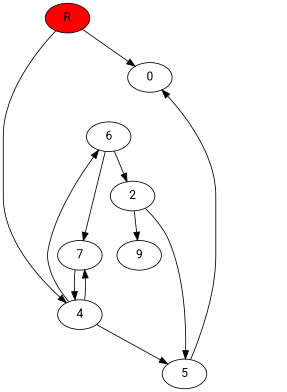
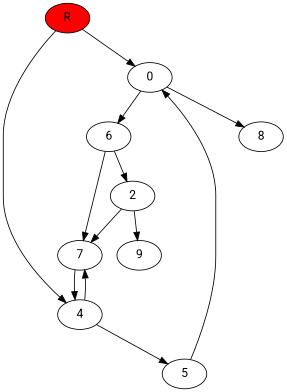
node "8": added
edge "4" -> "6": now "0" -> "6"
edge "2" -> "5": now "2" -> "7"
